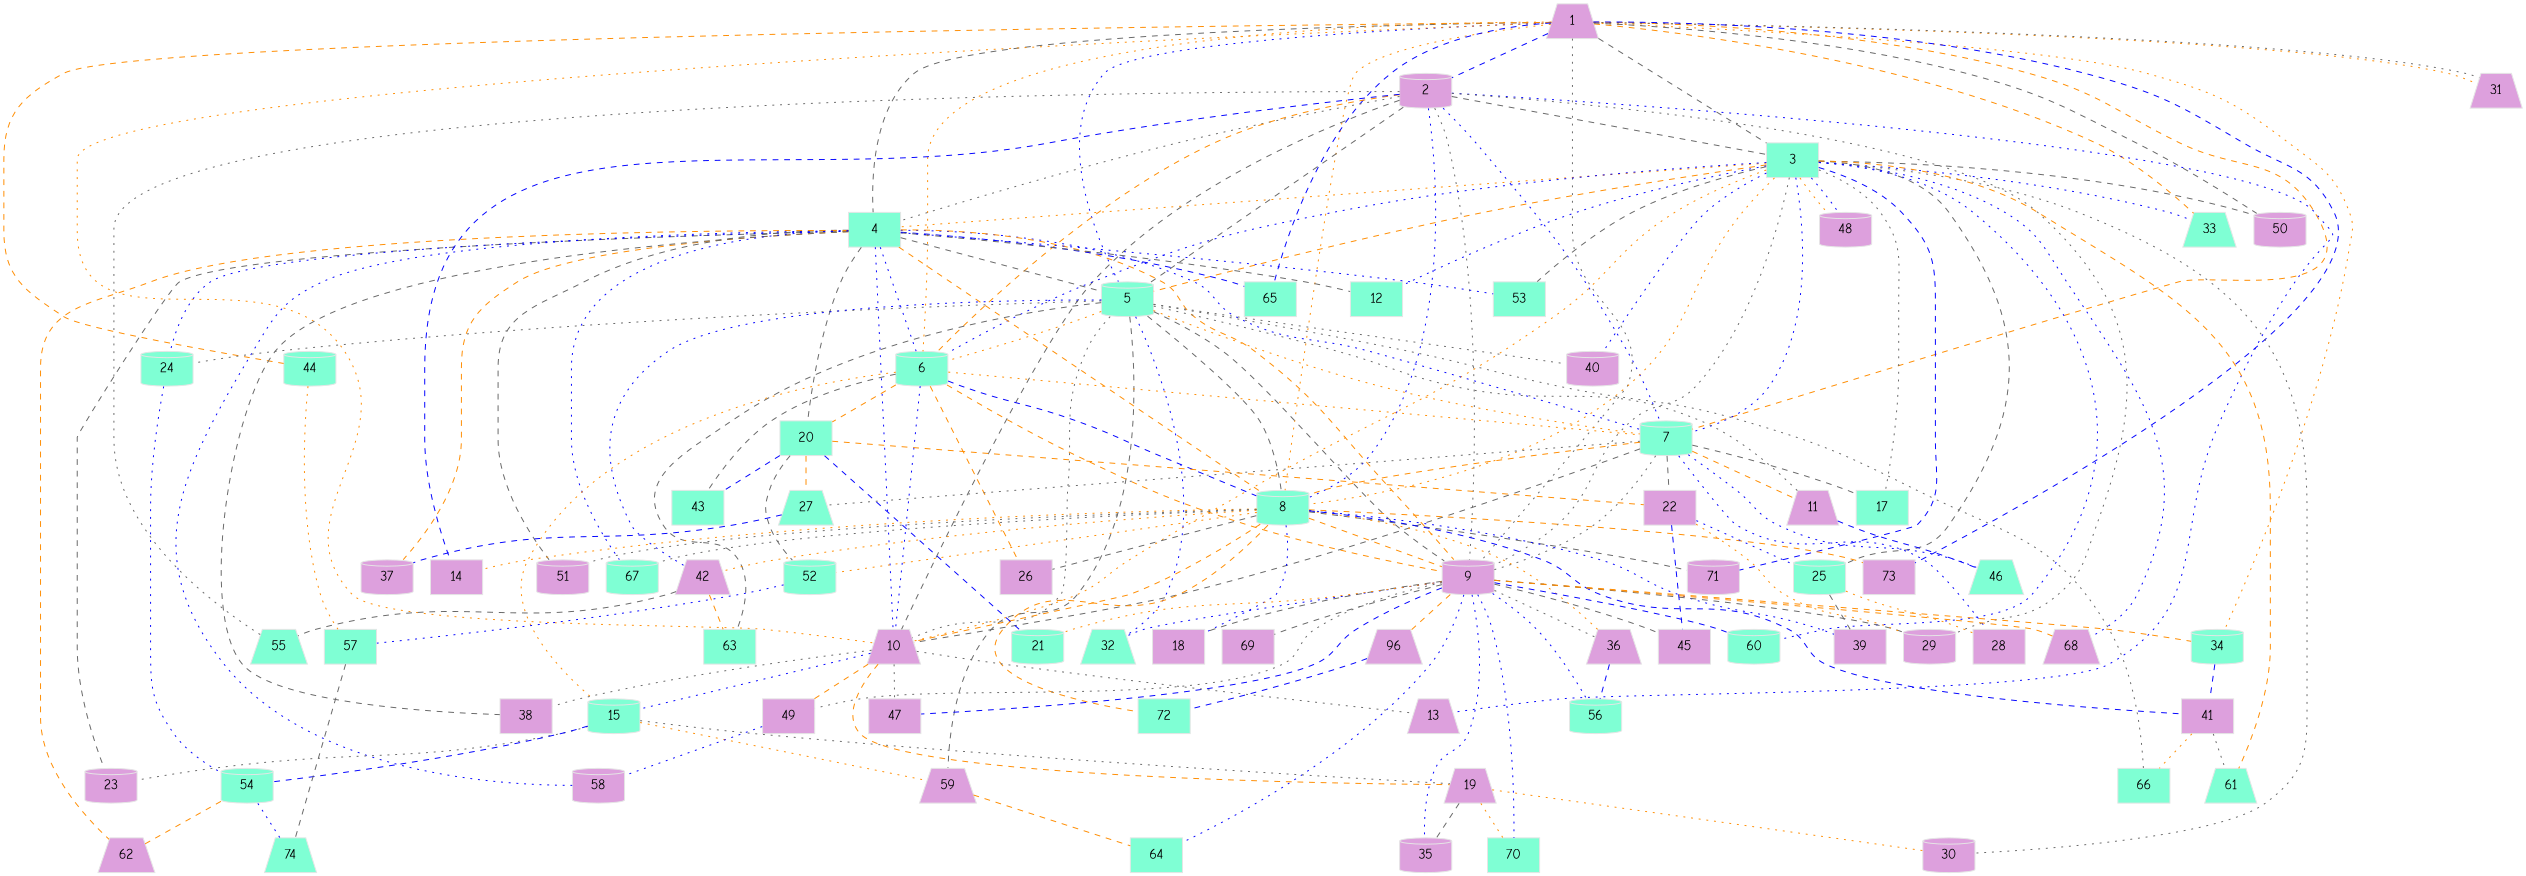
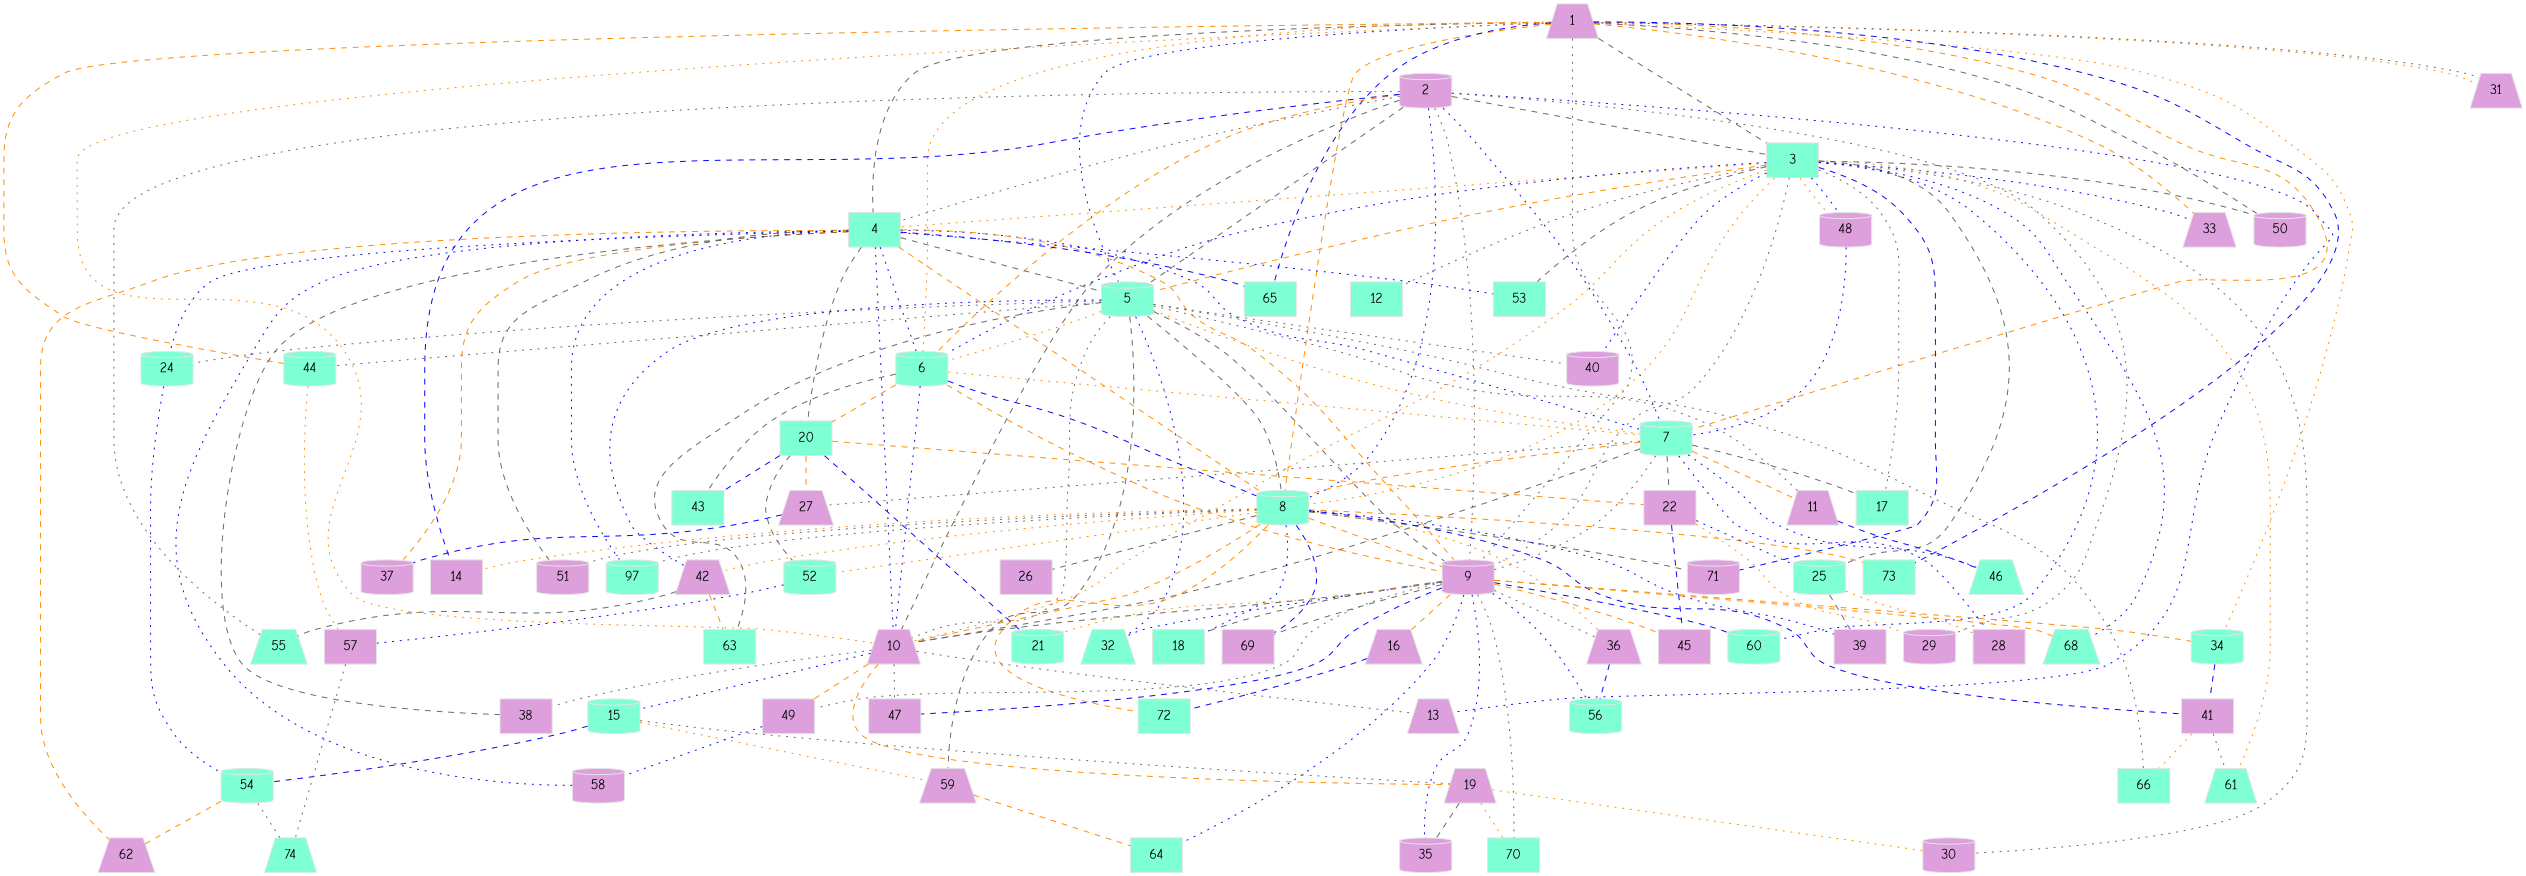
edge "1" -- "2": removed
edge "1" -- "8": style dotted -> dashed
edge "3" -- "12": color blue -> gray40
node "33": fillcolor aquamarine -> plum
edge "4" -- "12": removed
edge "3" -- "7": now "48" -- "7"
edge "5" -- "44": added
edge "3" -- "61": style dashed -> dotted
edge "6" -- "15": removed
edge "6" -- "26": removed
node "27": fillcolor aquamarine -> plum
node "67": label "67" -> "97"
node "73": fillcolor plum -> aquamarine
edge "8" -- "69": added
edge "9" -- "45": color gray40 -> darkorange
edge "9" -- "29": now "9" -- "10"
node "57": fillcolor aquamarine -> plum
node "18": fillcolor plum -> aquamarine
node "96": label "96" -> "16"
node "68": fillcolor plum -> aquamarine
edge "9" -- "70": color blue -> gray40
edge "57" -- "74": style dashed -> dotted
node "23": removed
edge "54" -- "74": color blue -> gray40
